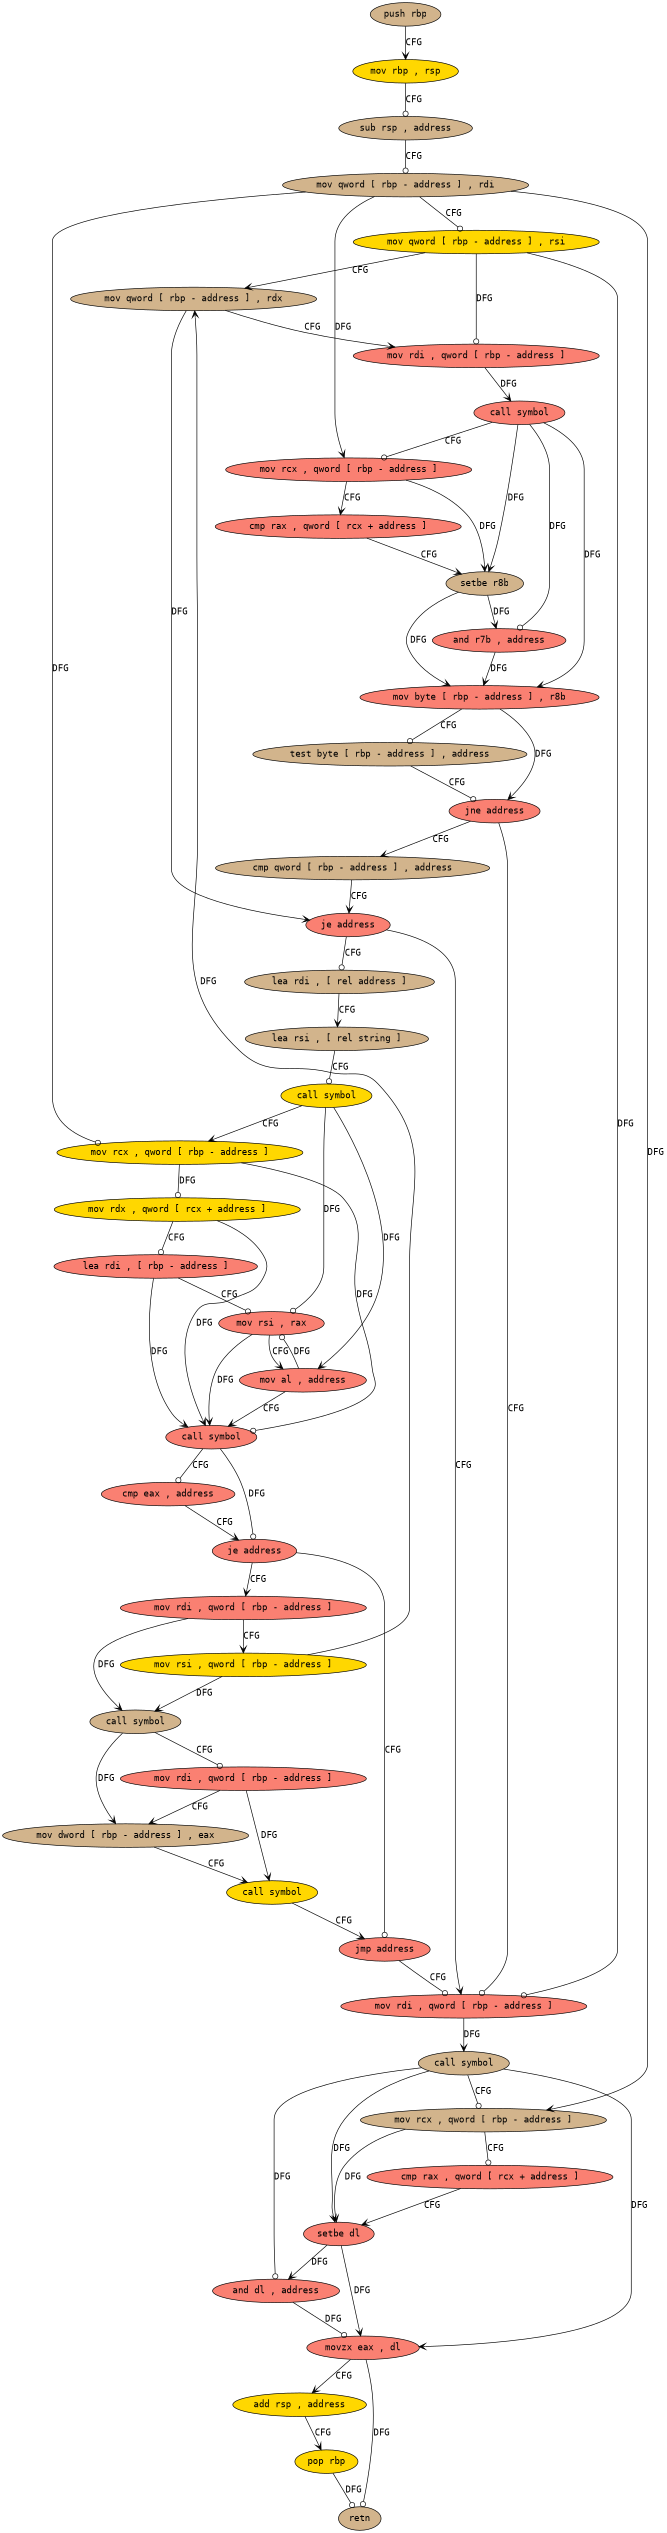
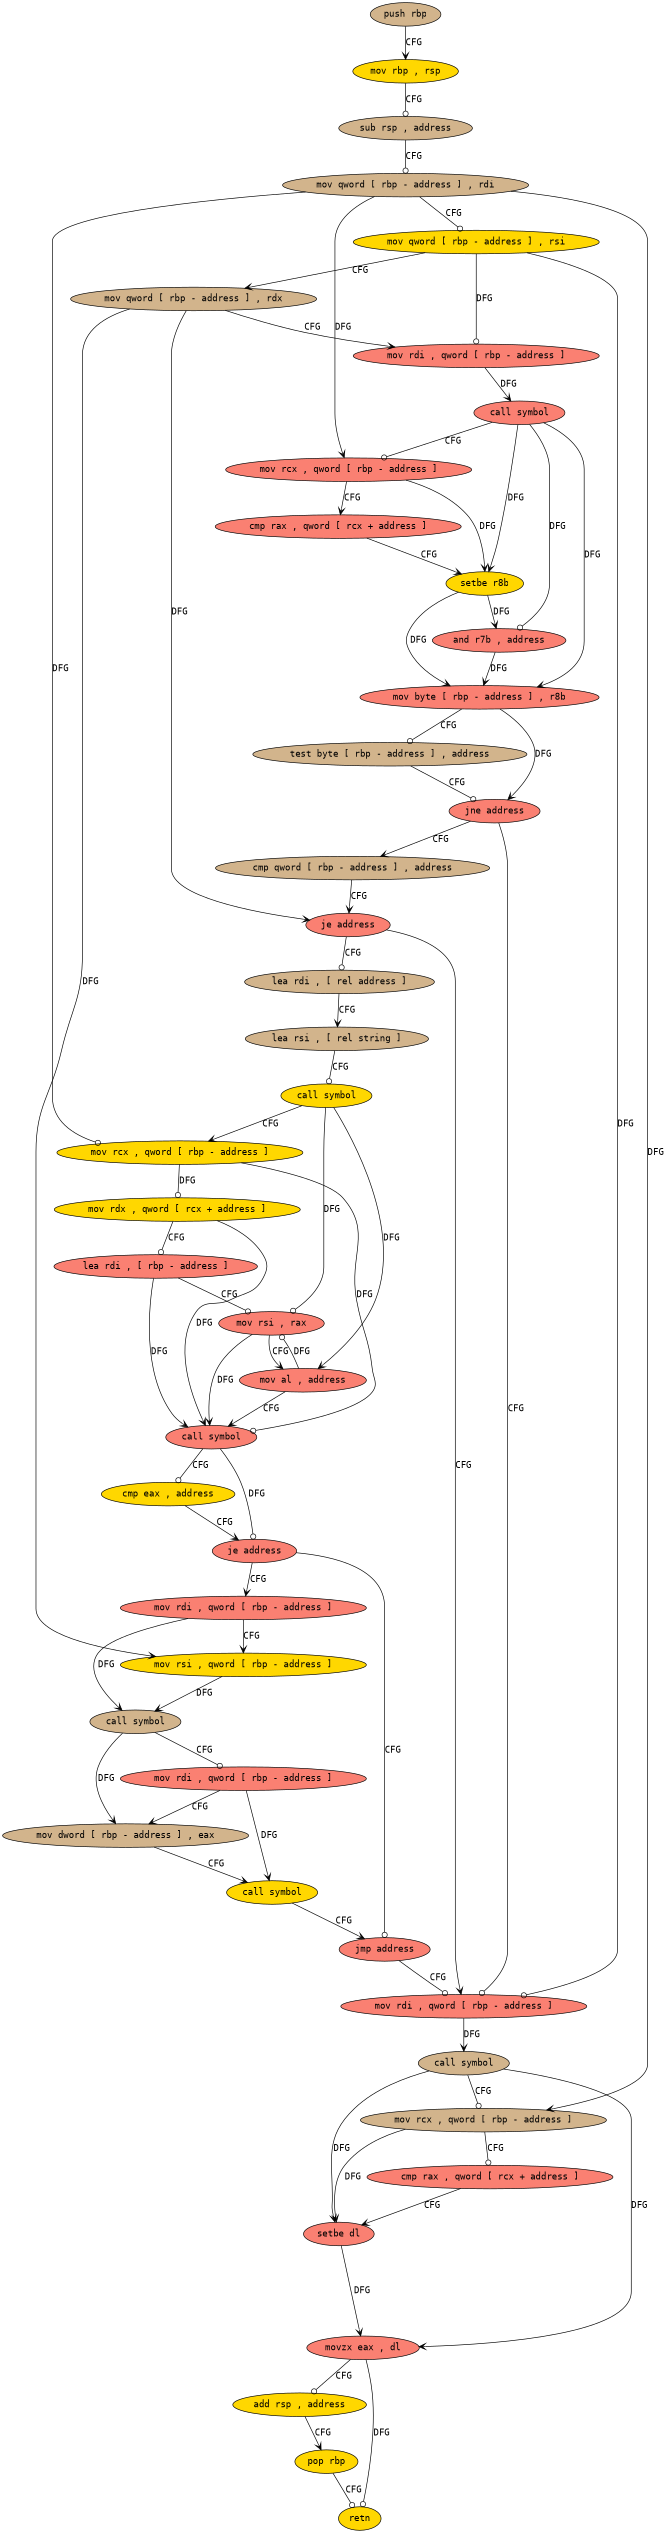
node "setbe r8b": fillcolor tan -> gold
edge "mov rsi , qword [ rbp - address ]" -> "mov qword [ rbp - address ] , rdx": reversed
node "cmp eax , address": fillcolor salmon -> gold
node "and dl , address": removed
edge "movzx eax , dl" -> "add rsp , address": arrowhead vee -> odot
edge "pop rbp" -> "retn": label "DFG" -> "CFG"
node "retn": fillcolor tan -> gold
